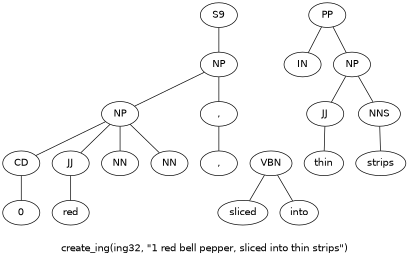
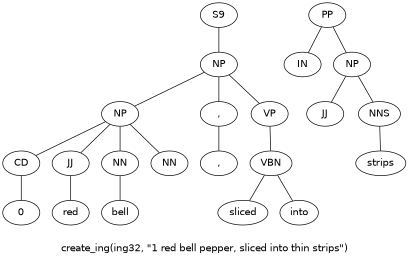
node "VP": added
node "thin": removed
node "bell": added
